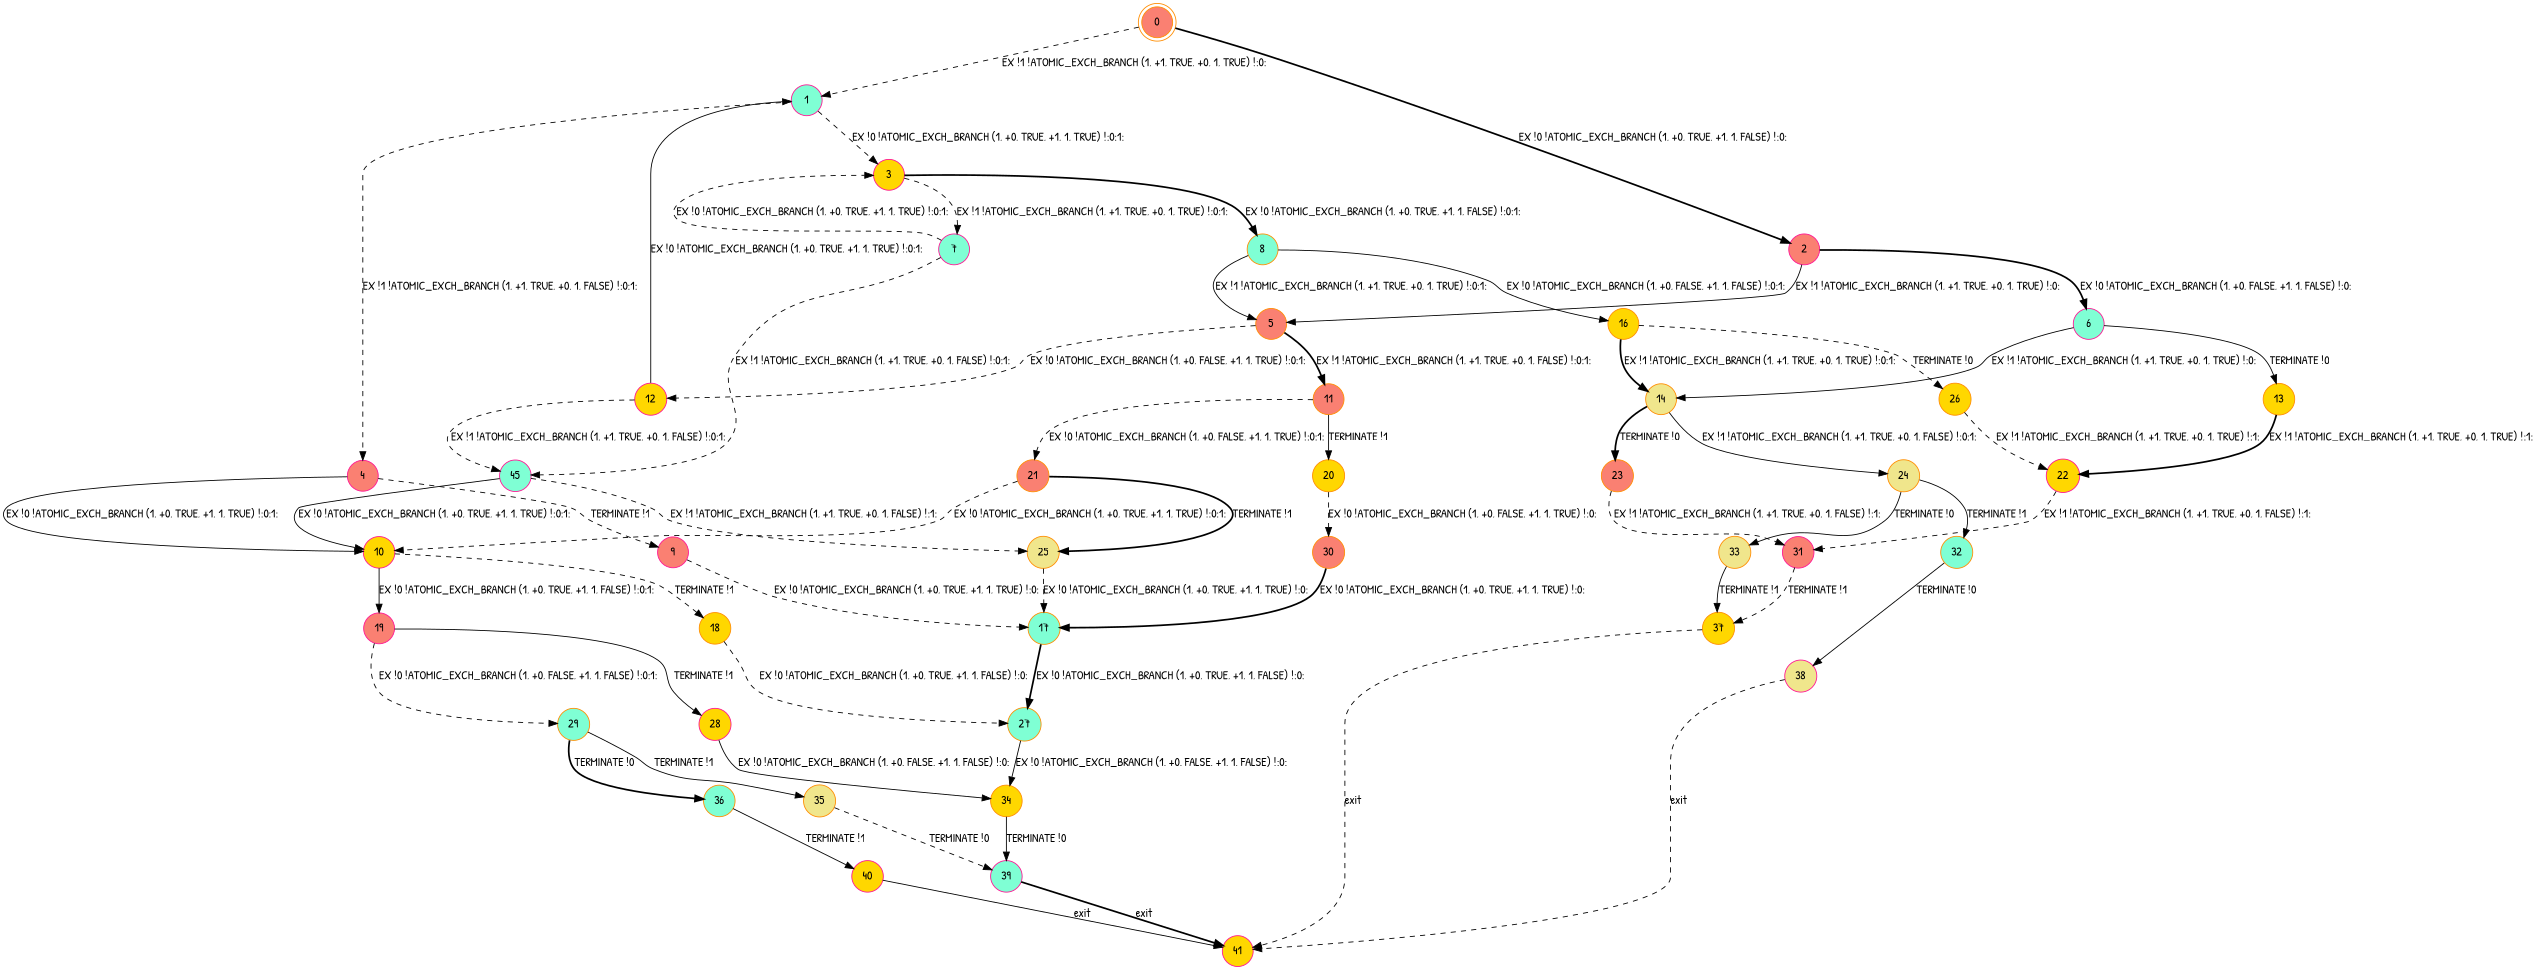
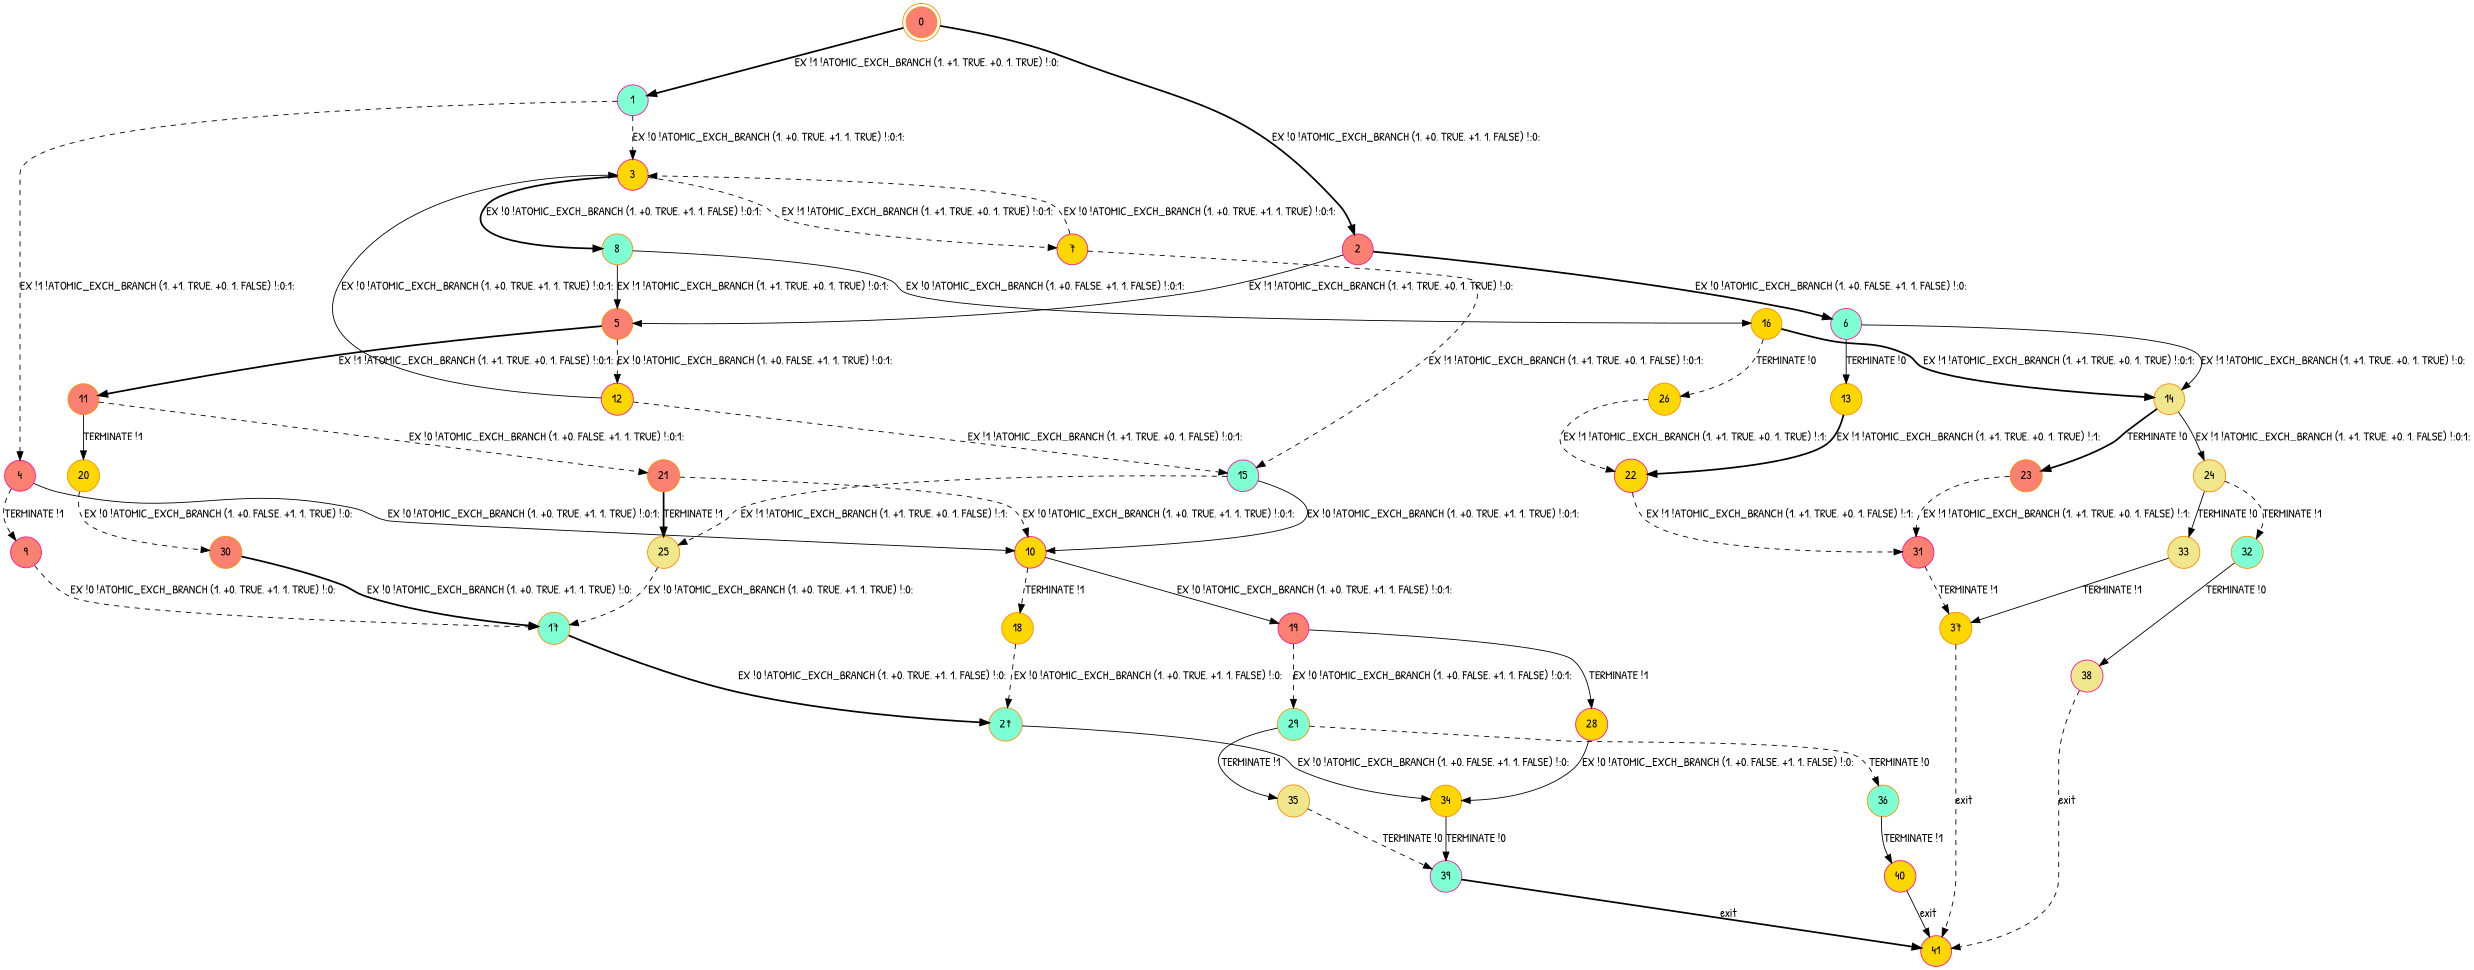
edge "0" -> "1": style dashed -> bold
edge "12" -> "1": now "12" -> "3"
node "7": fillcolor aquamarine -> gold
node "45": label "45" -> "15"
edge "24" -> "32": style solid -> dashed
edge "29" -> "36": style bold -> dashed
